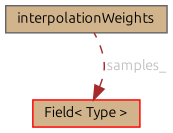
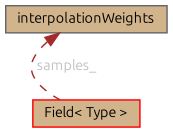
edge "interpolationWeights" -> "Field< Type >": reversed
